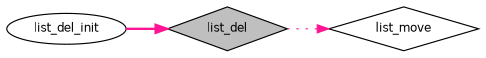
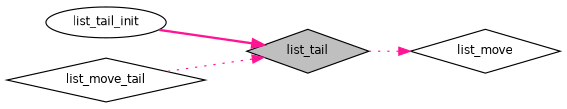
node "list_del_init": label "list_del_init" -> "list_tail_init"
node "list_del": label "list_del" -> "list_tail"
node "list_move_tail": added
